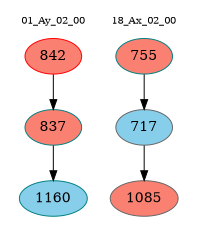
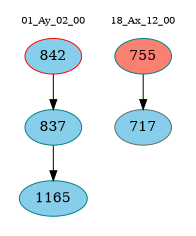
cluster "18_Ax_02_00": label "18_Ax_02_00" -> "18_Ax_12_00"
node "842": fillcolor salmon -> skyblue
node "837": fillcolor salmon -> skyblue
node "1160": label "1160" -> "1165"
node "1085": removed
